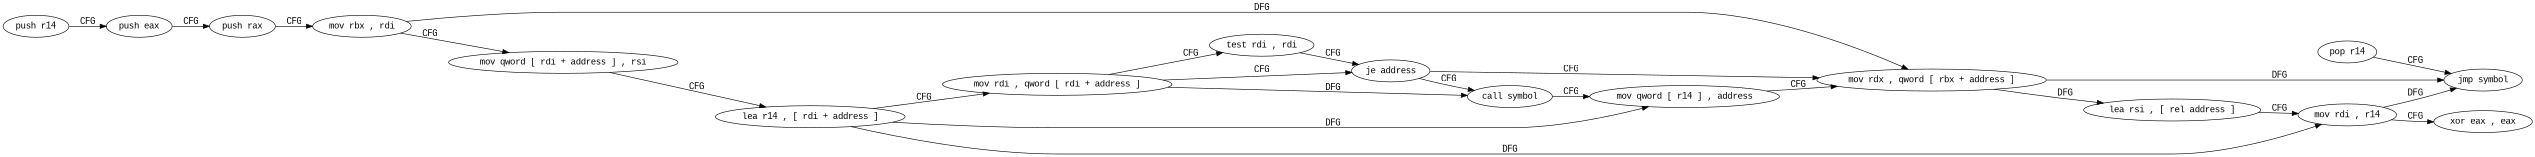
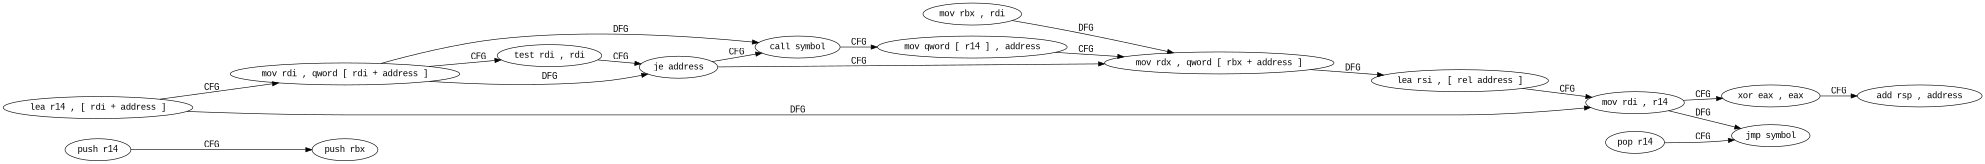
node "push eax": label "push eax" -> "push rbx"
node "push rax": removed
node "mov qword [ rdi + address ] , rsi": removed
edge "mov rdi , qword [ rdi + address ]" -> "je address": label "CFG" -> "DFG"
edge "mov rdx , qword [ rbx + address ]" -> "jmp symbol": removed, label "DFG"
node "add rsp , address": added
edge "lea r14 , [ rdi + address ]" -> "mov qword [ r14 ] , address": removed, label "DFG"
